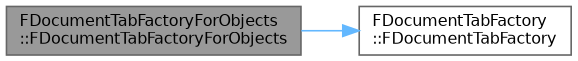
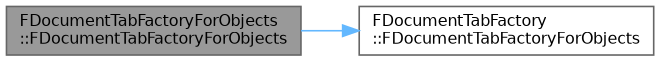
node "FDocumentTabFactory ::FDocumentTabFactory": label "FDocumentTabFactory ::FDocumentTabFactory" -> "FDocumentTabFactory ::FDocumentTabFactoryForObjects"
